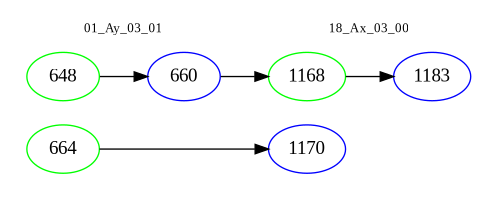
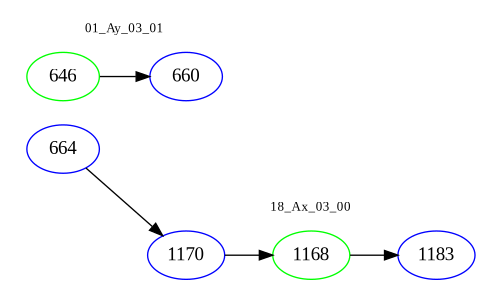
node "648": label "648" -> "646"
edge "660" -> "1168": now "1170" -> "1168"
node "664": color green -> blue
